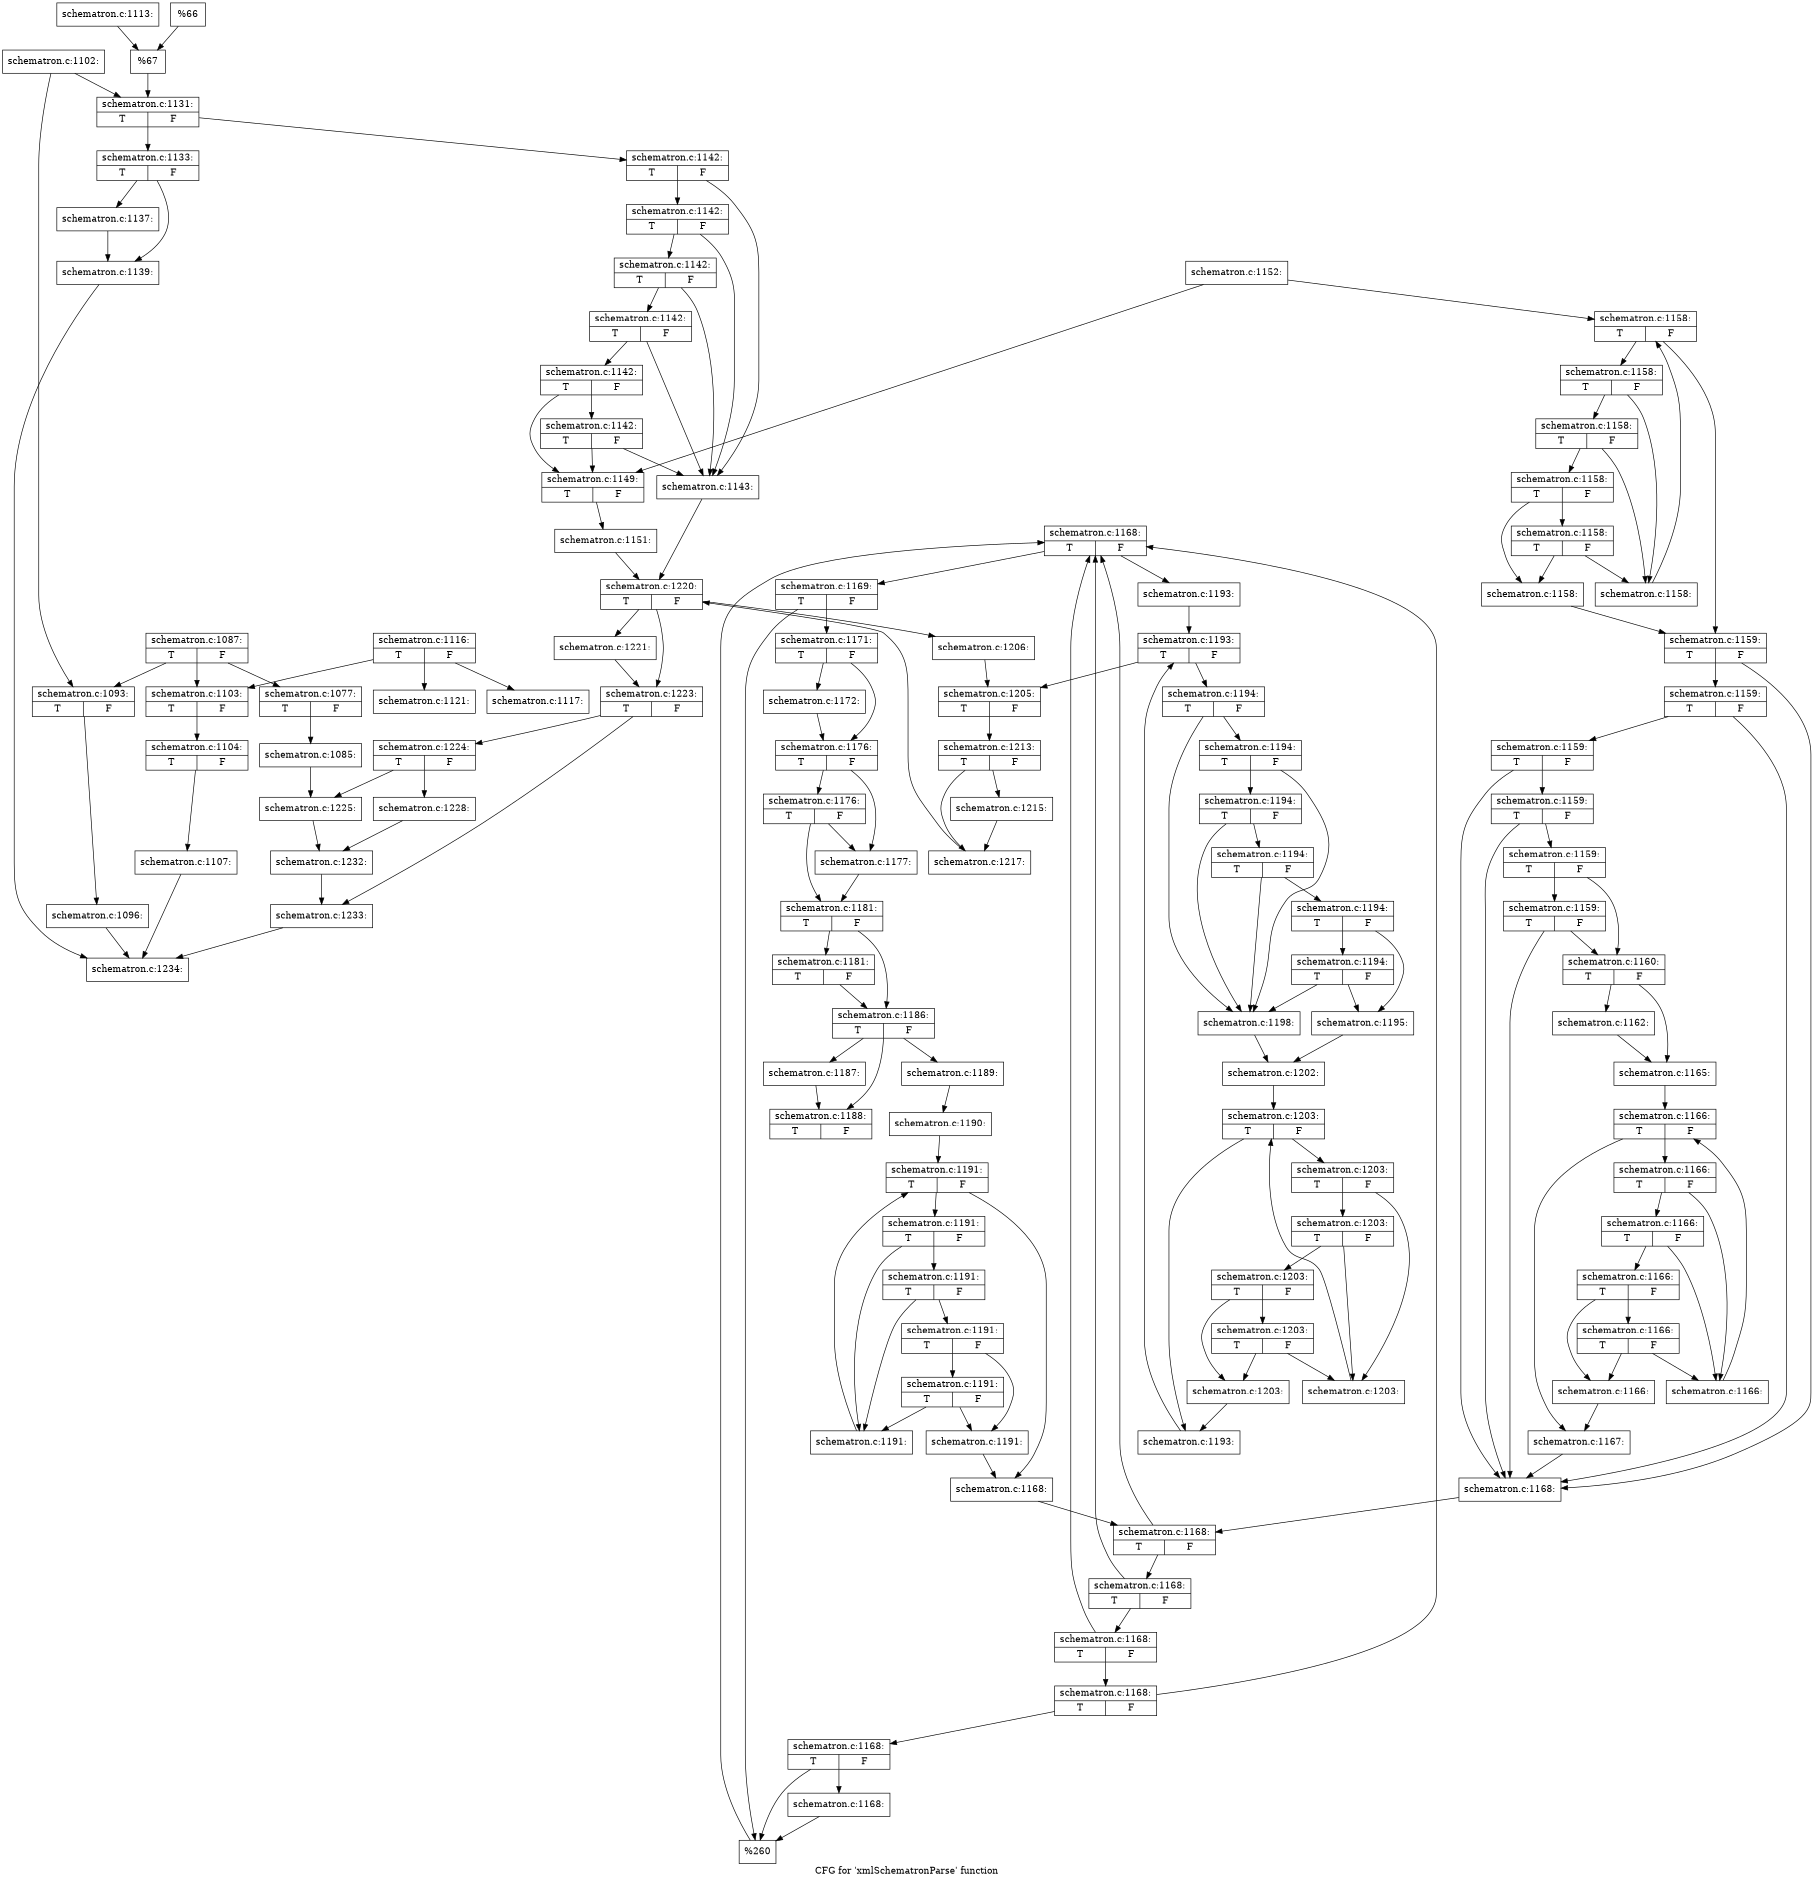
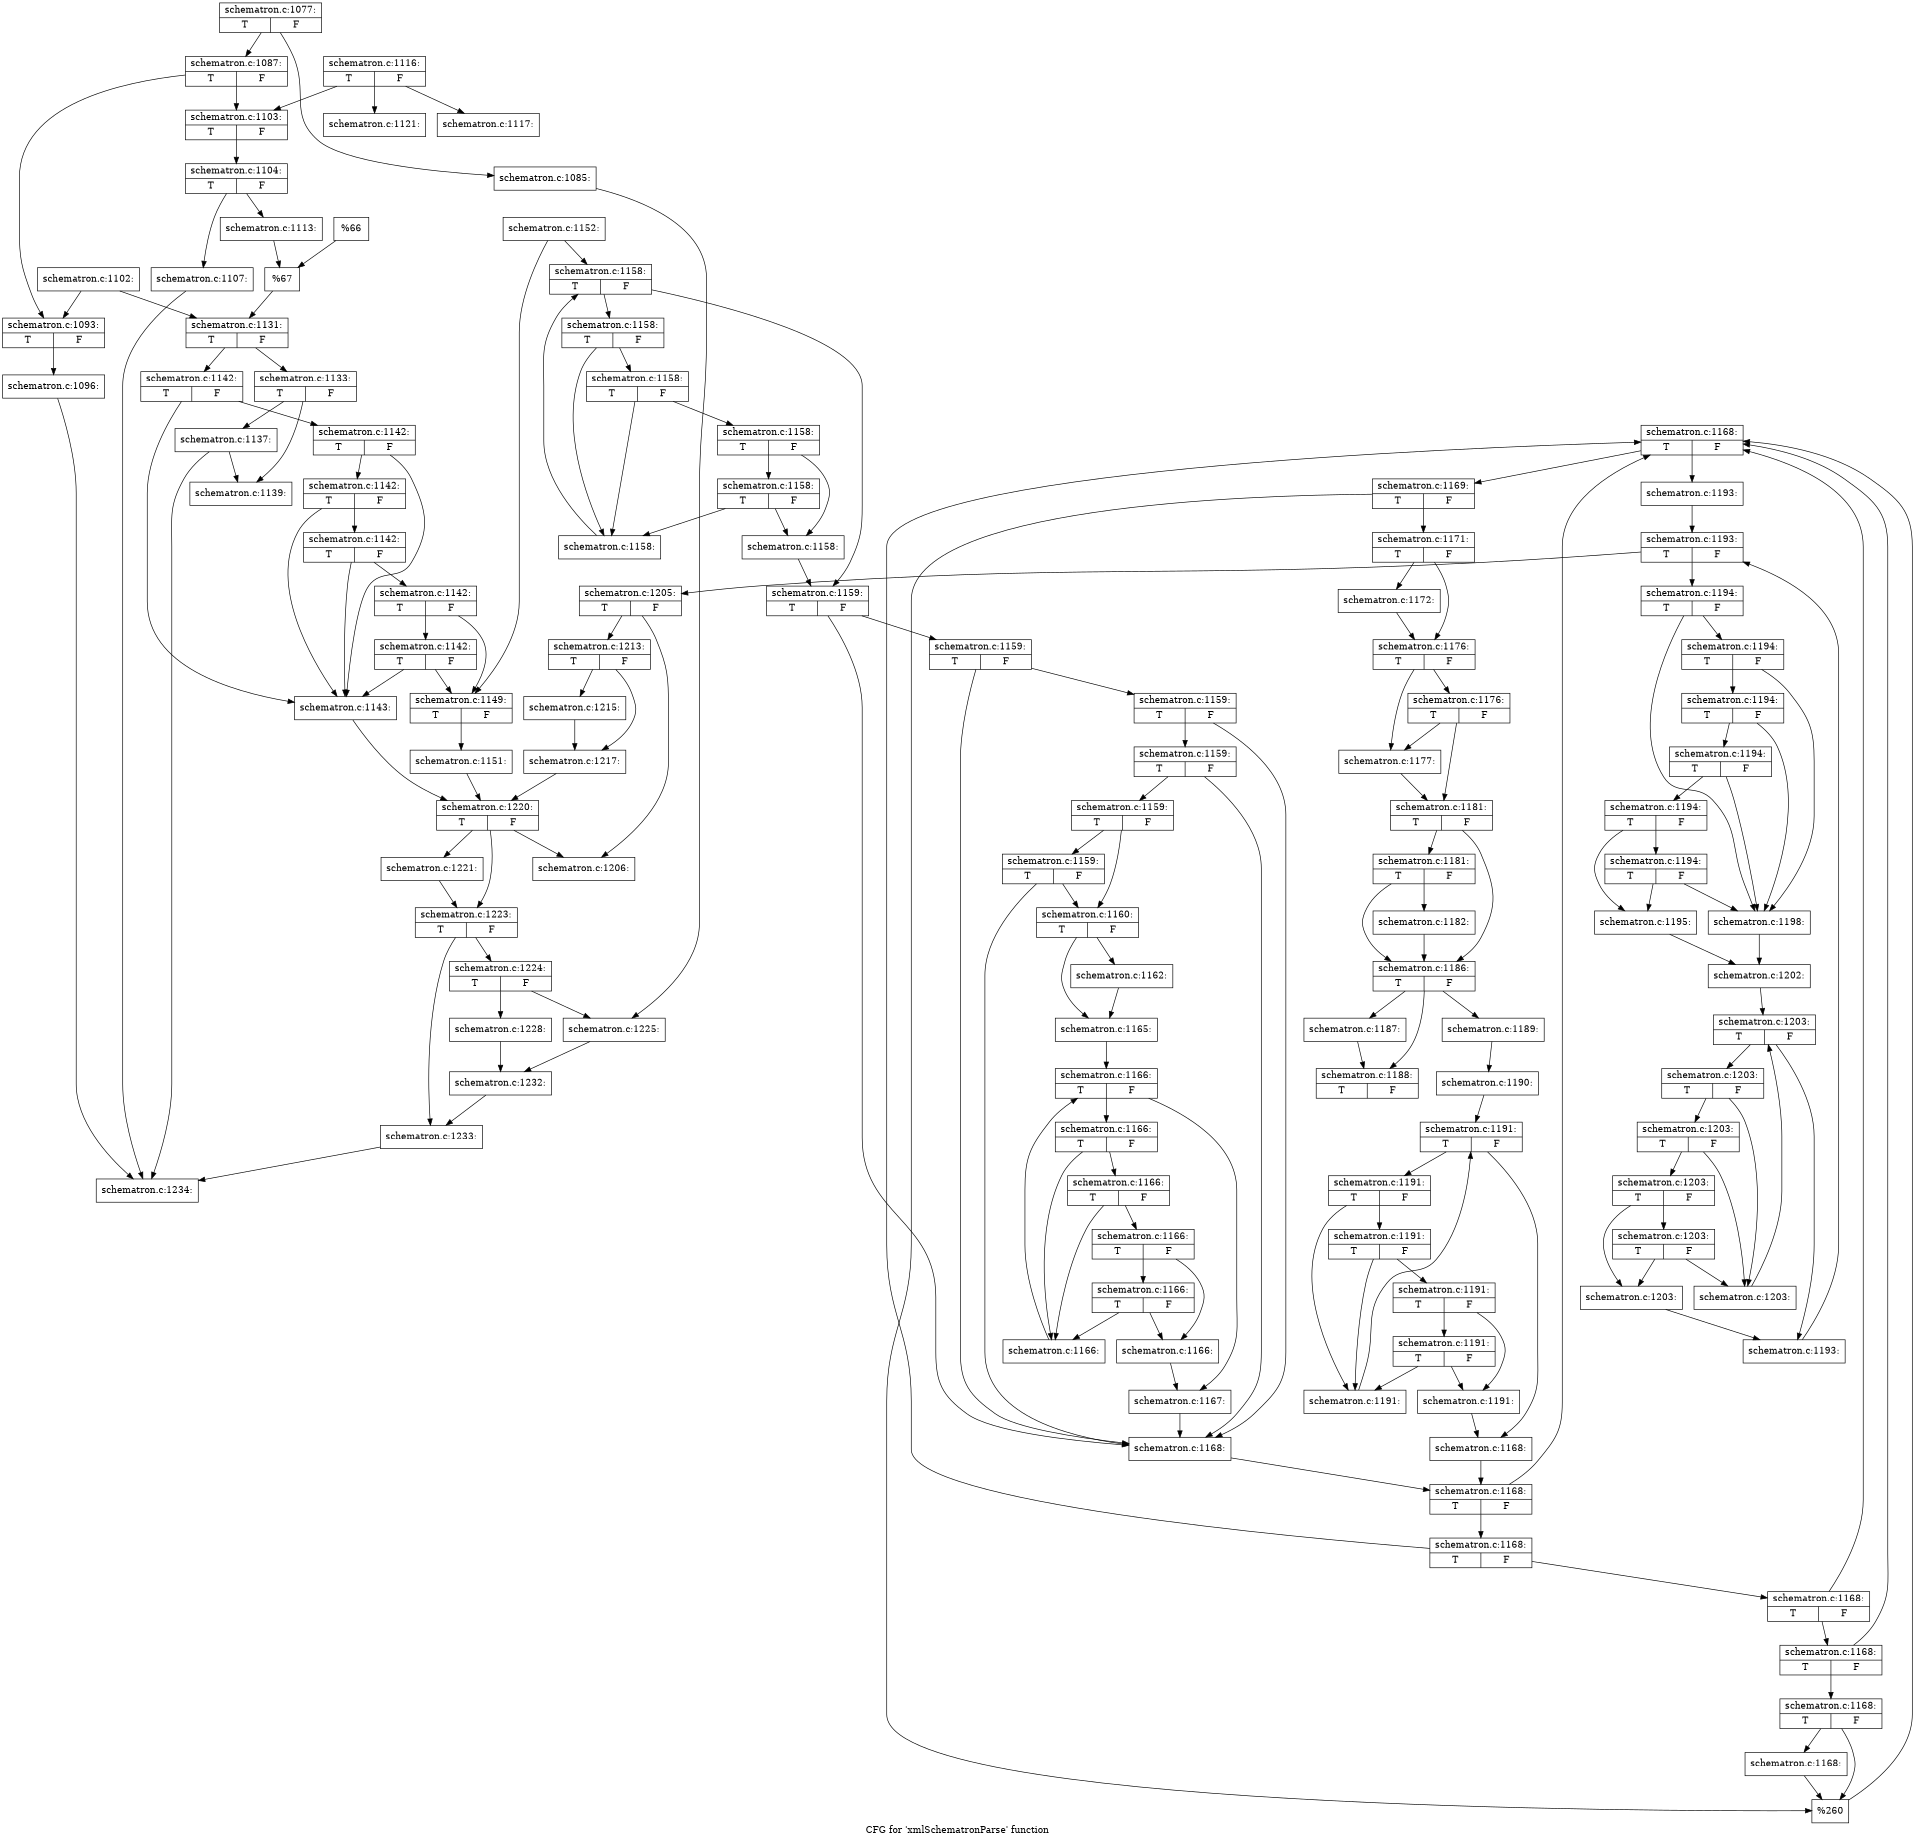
edge "schematron.c:1104:" -> "schematron.c:1113:": added
edge "schematron.c:1139:" -> "schematron.c:1234:": now "schematron.c:1137:" -> "schematron.c:1234:"
edge "schematron.c:1206:" -> "schematron.c:1205:": reversed
edge "schematron.c:1087:" -> "schematron.c:1077:": reversed
node "schematron.c:1182:": added
